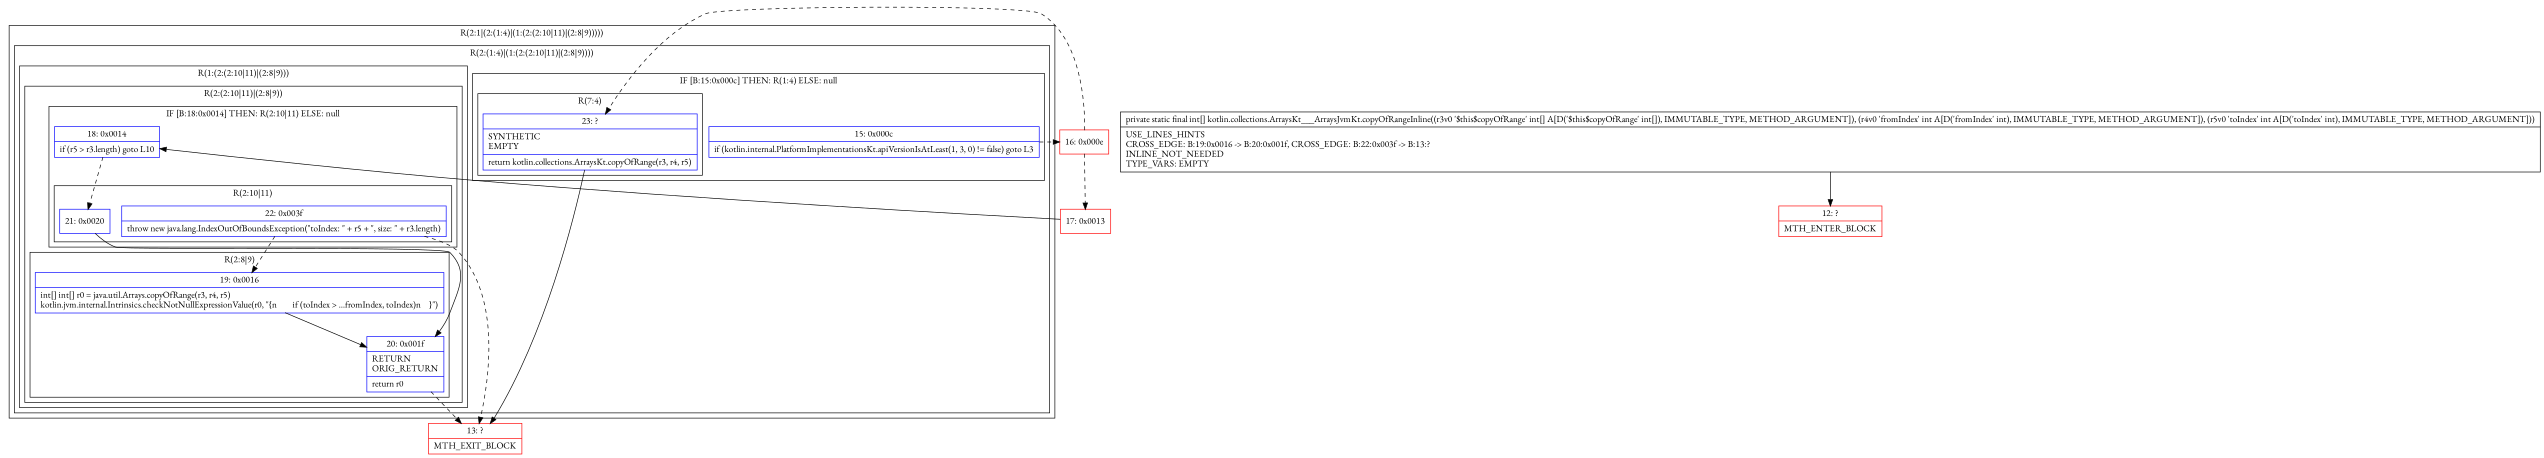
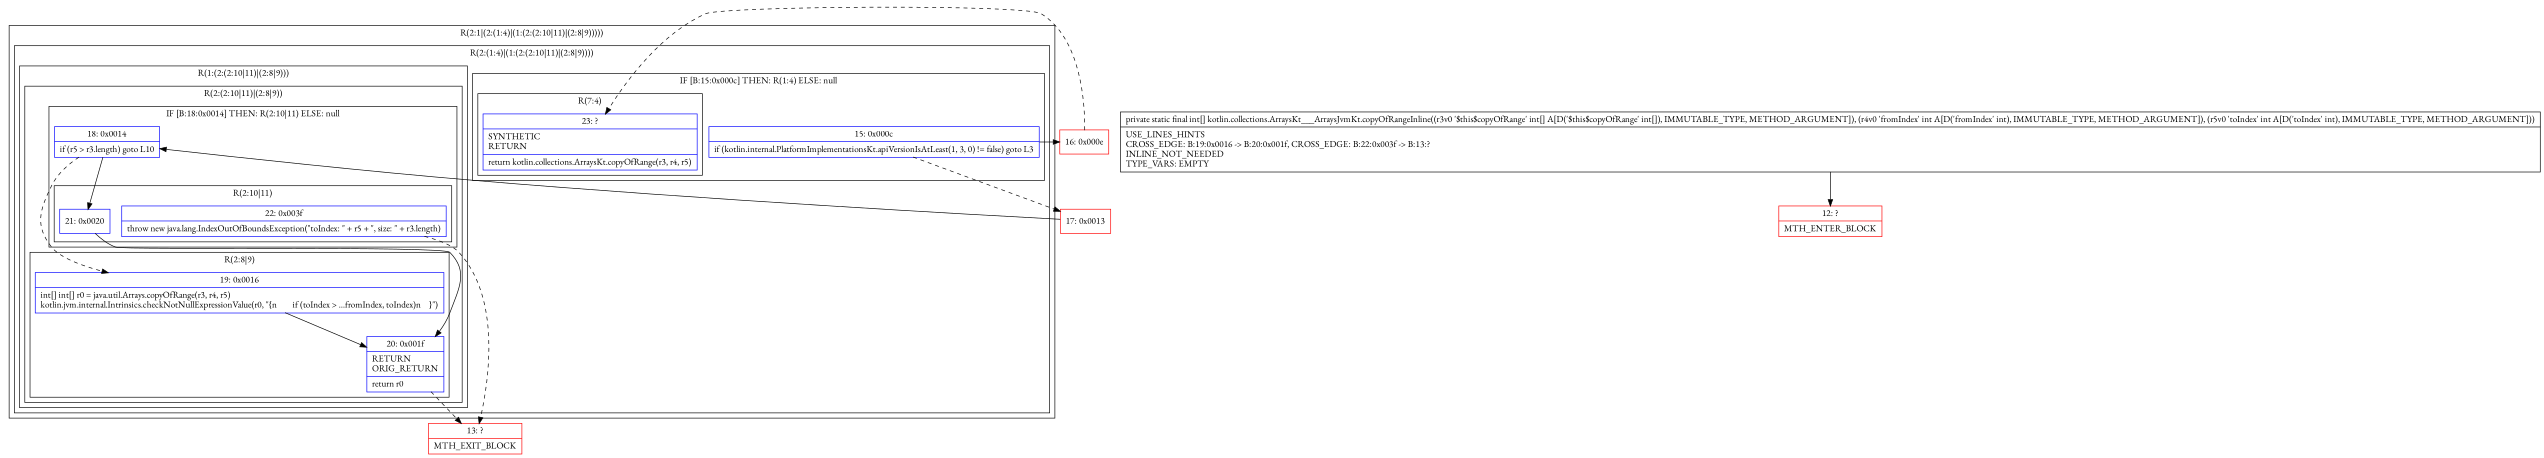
edge "15: 0x000c" -> "16: 0x000e": style dashed -> solid
node "23: ?": text "EMPTY" -> "RETURN"
edge "16: 0x000e" -> "17: 0x0013": now "15: 0x000c" -> "17: 0x0013"
edge "18: 0x0014" -> "21: 0x0020": style dashed -> solid
edge "22: 0x003f" -> "19: 0x0016": now "18: 0x0014" -> "19: 0x0016"
edge "23: ?" -> "13: ?": removed
